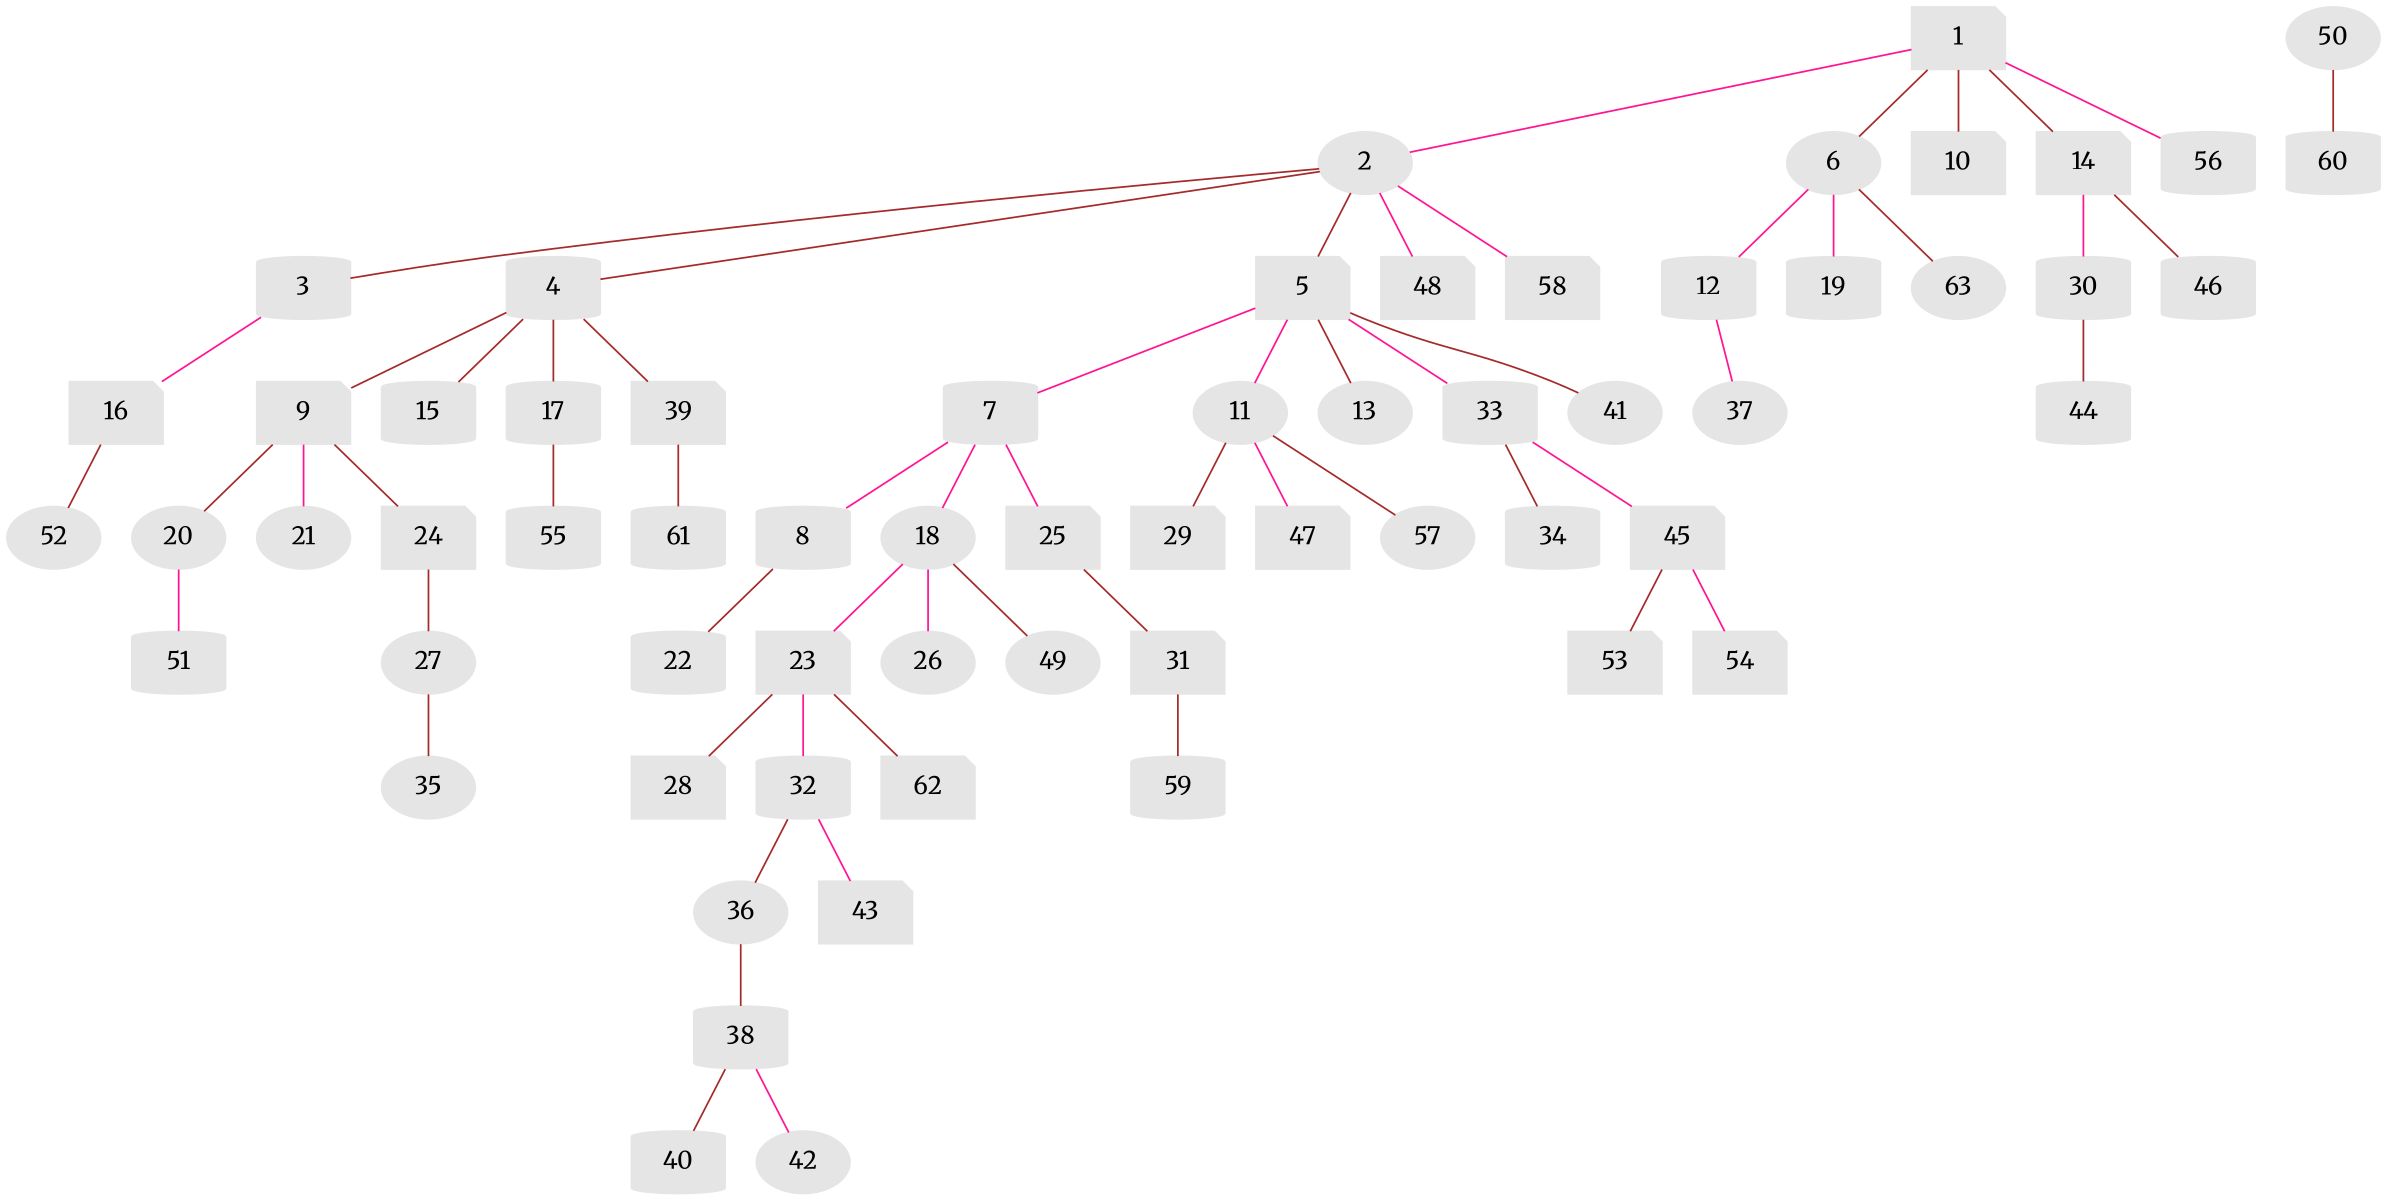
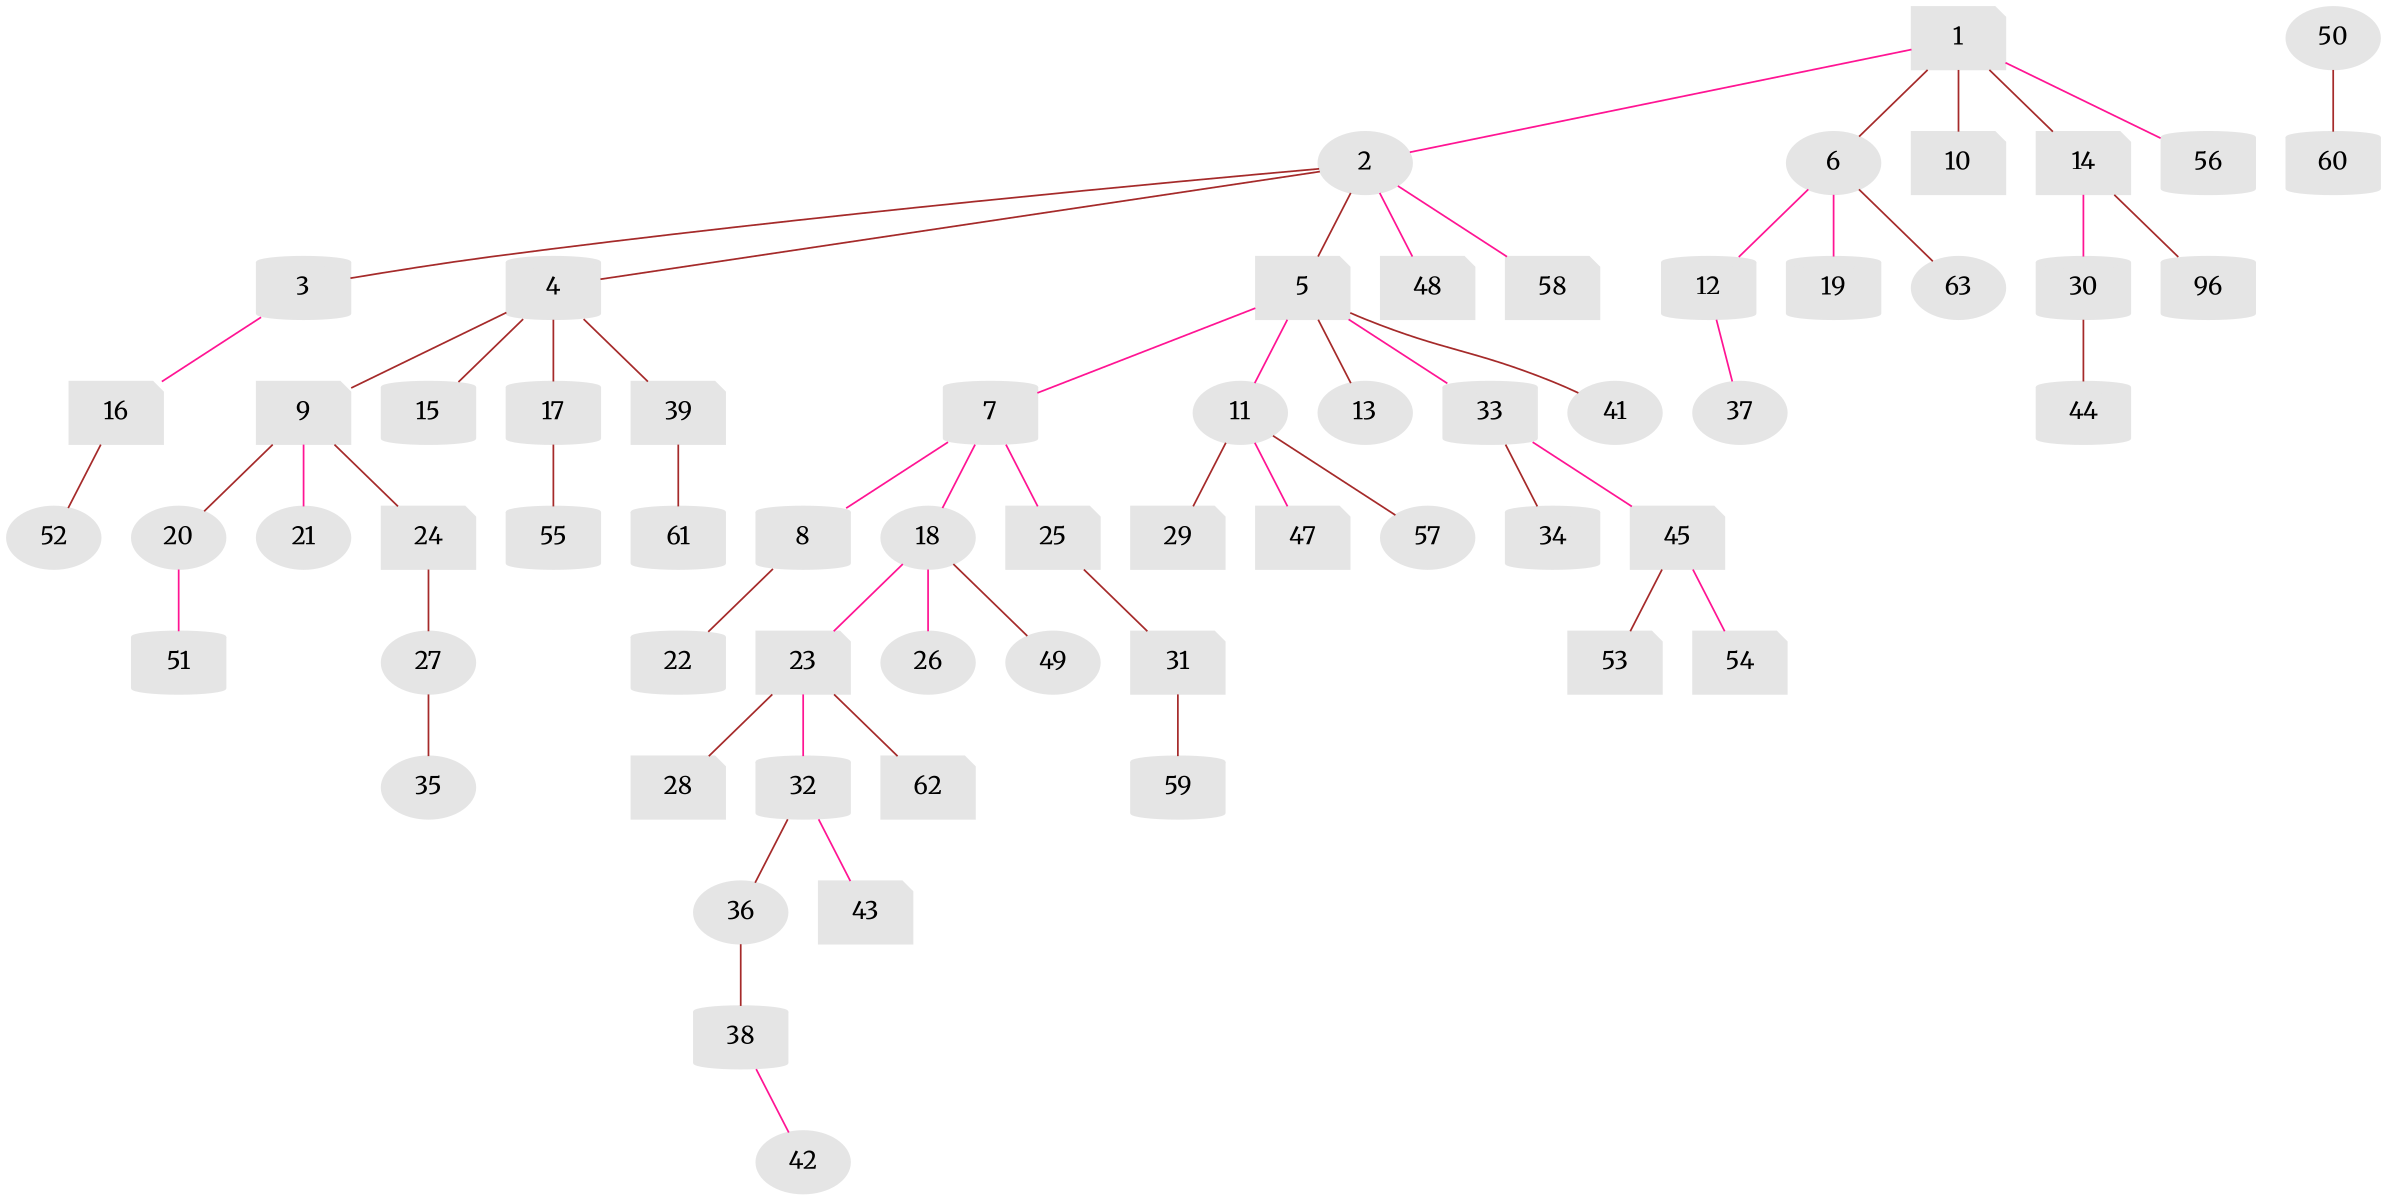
node "46": label "46" -> "96"
node "40": removed
